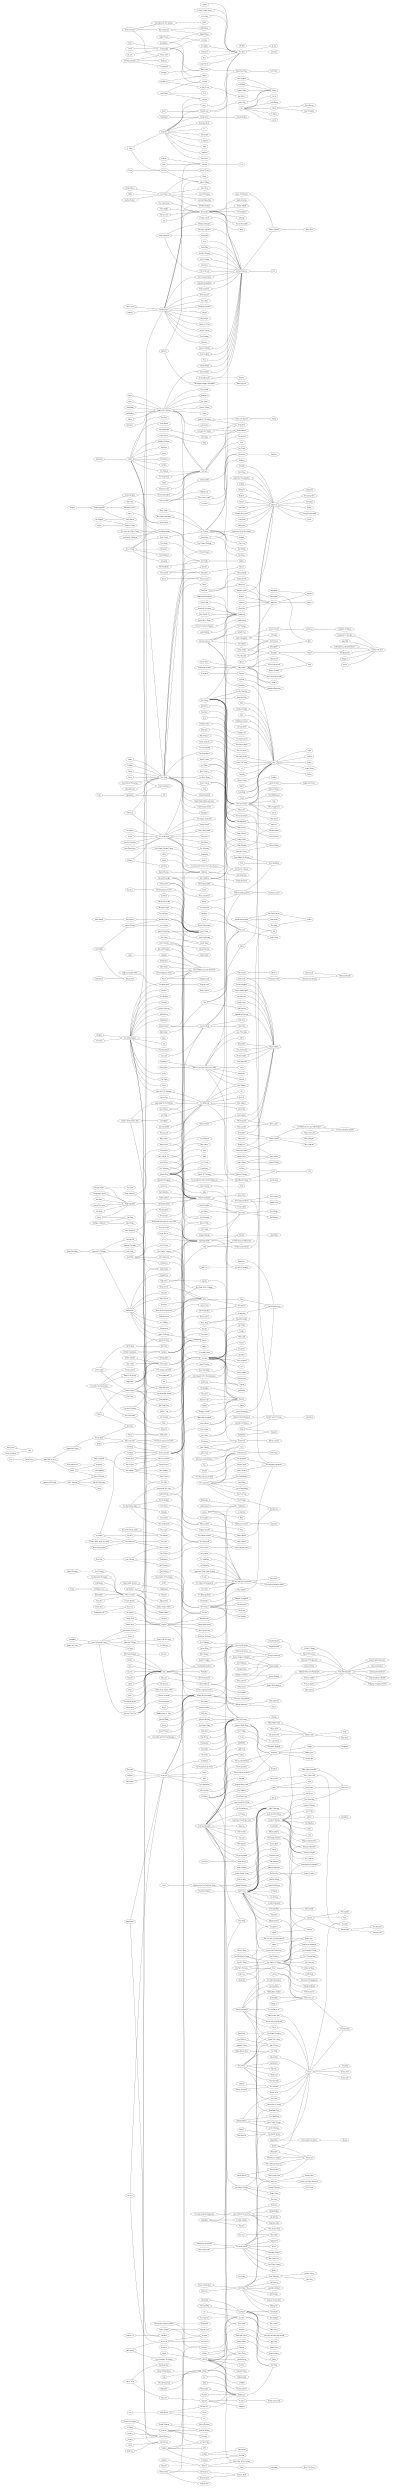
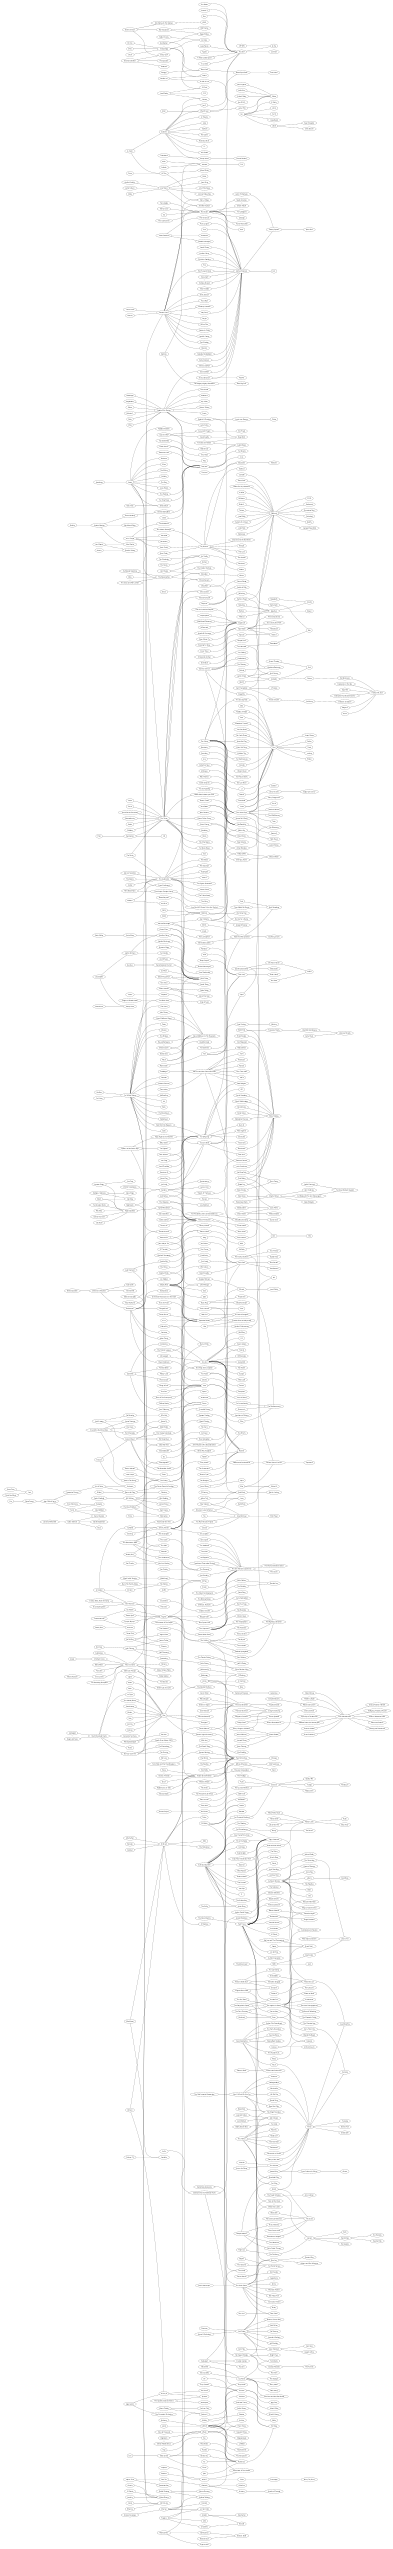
node "Apocalyptica": removed
